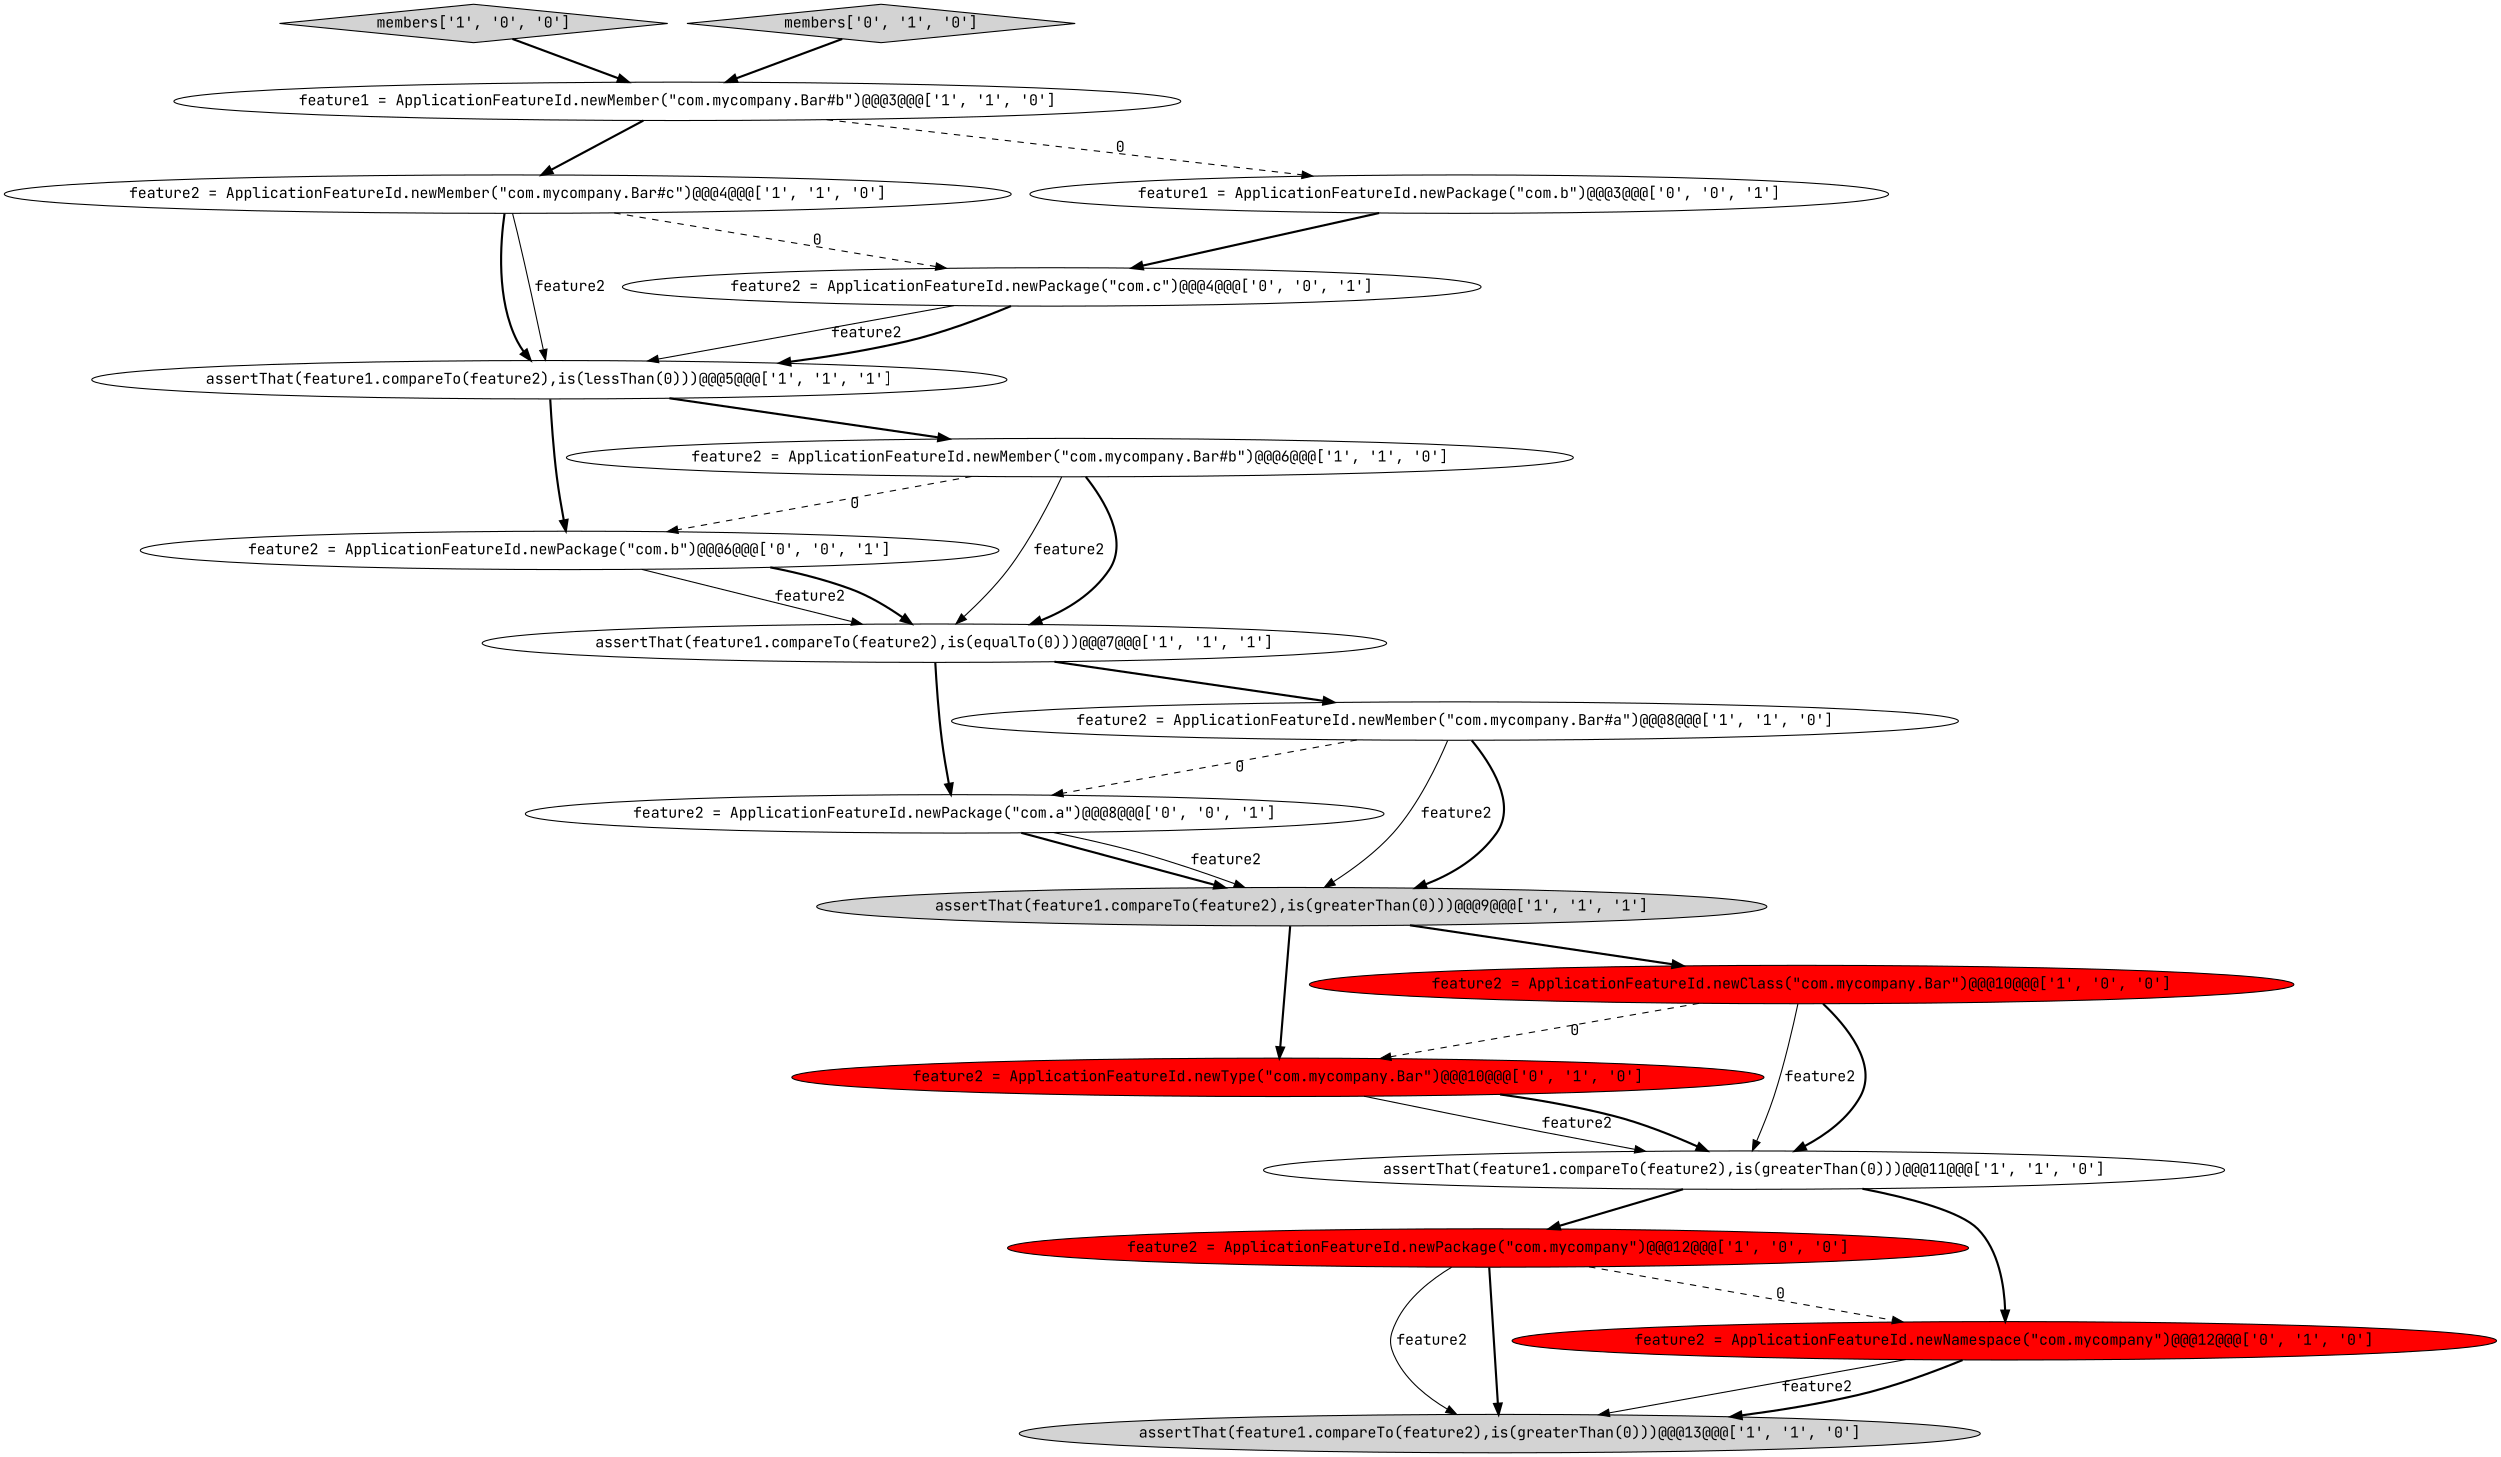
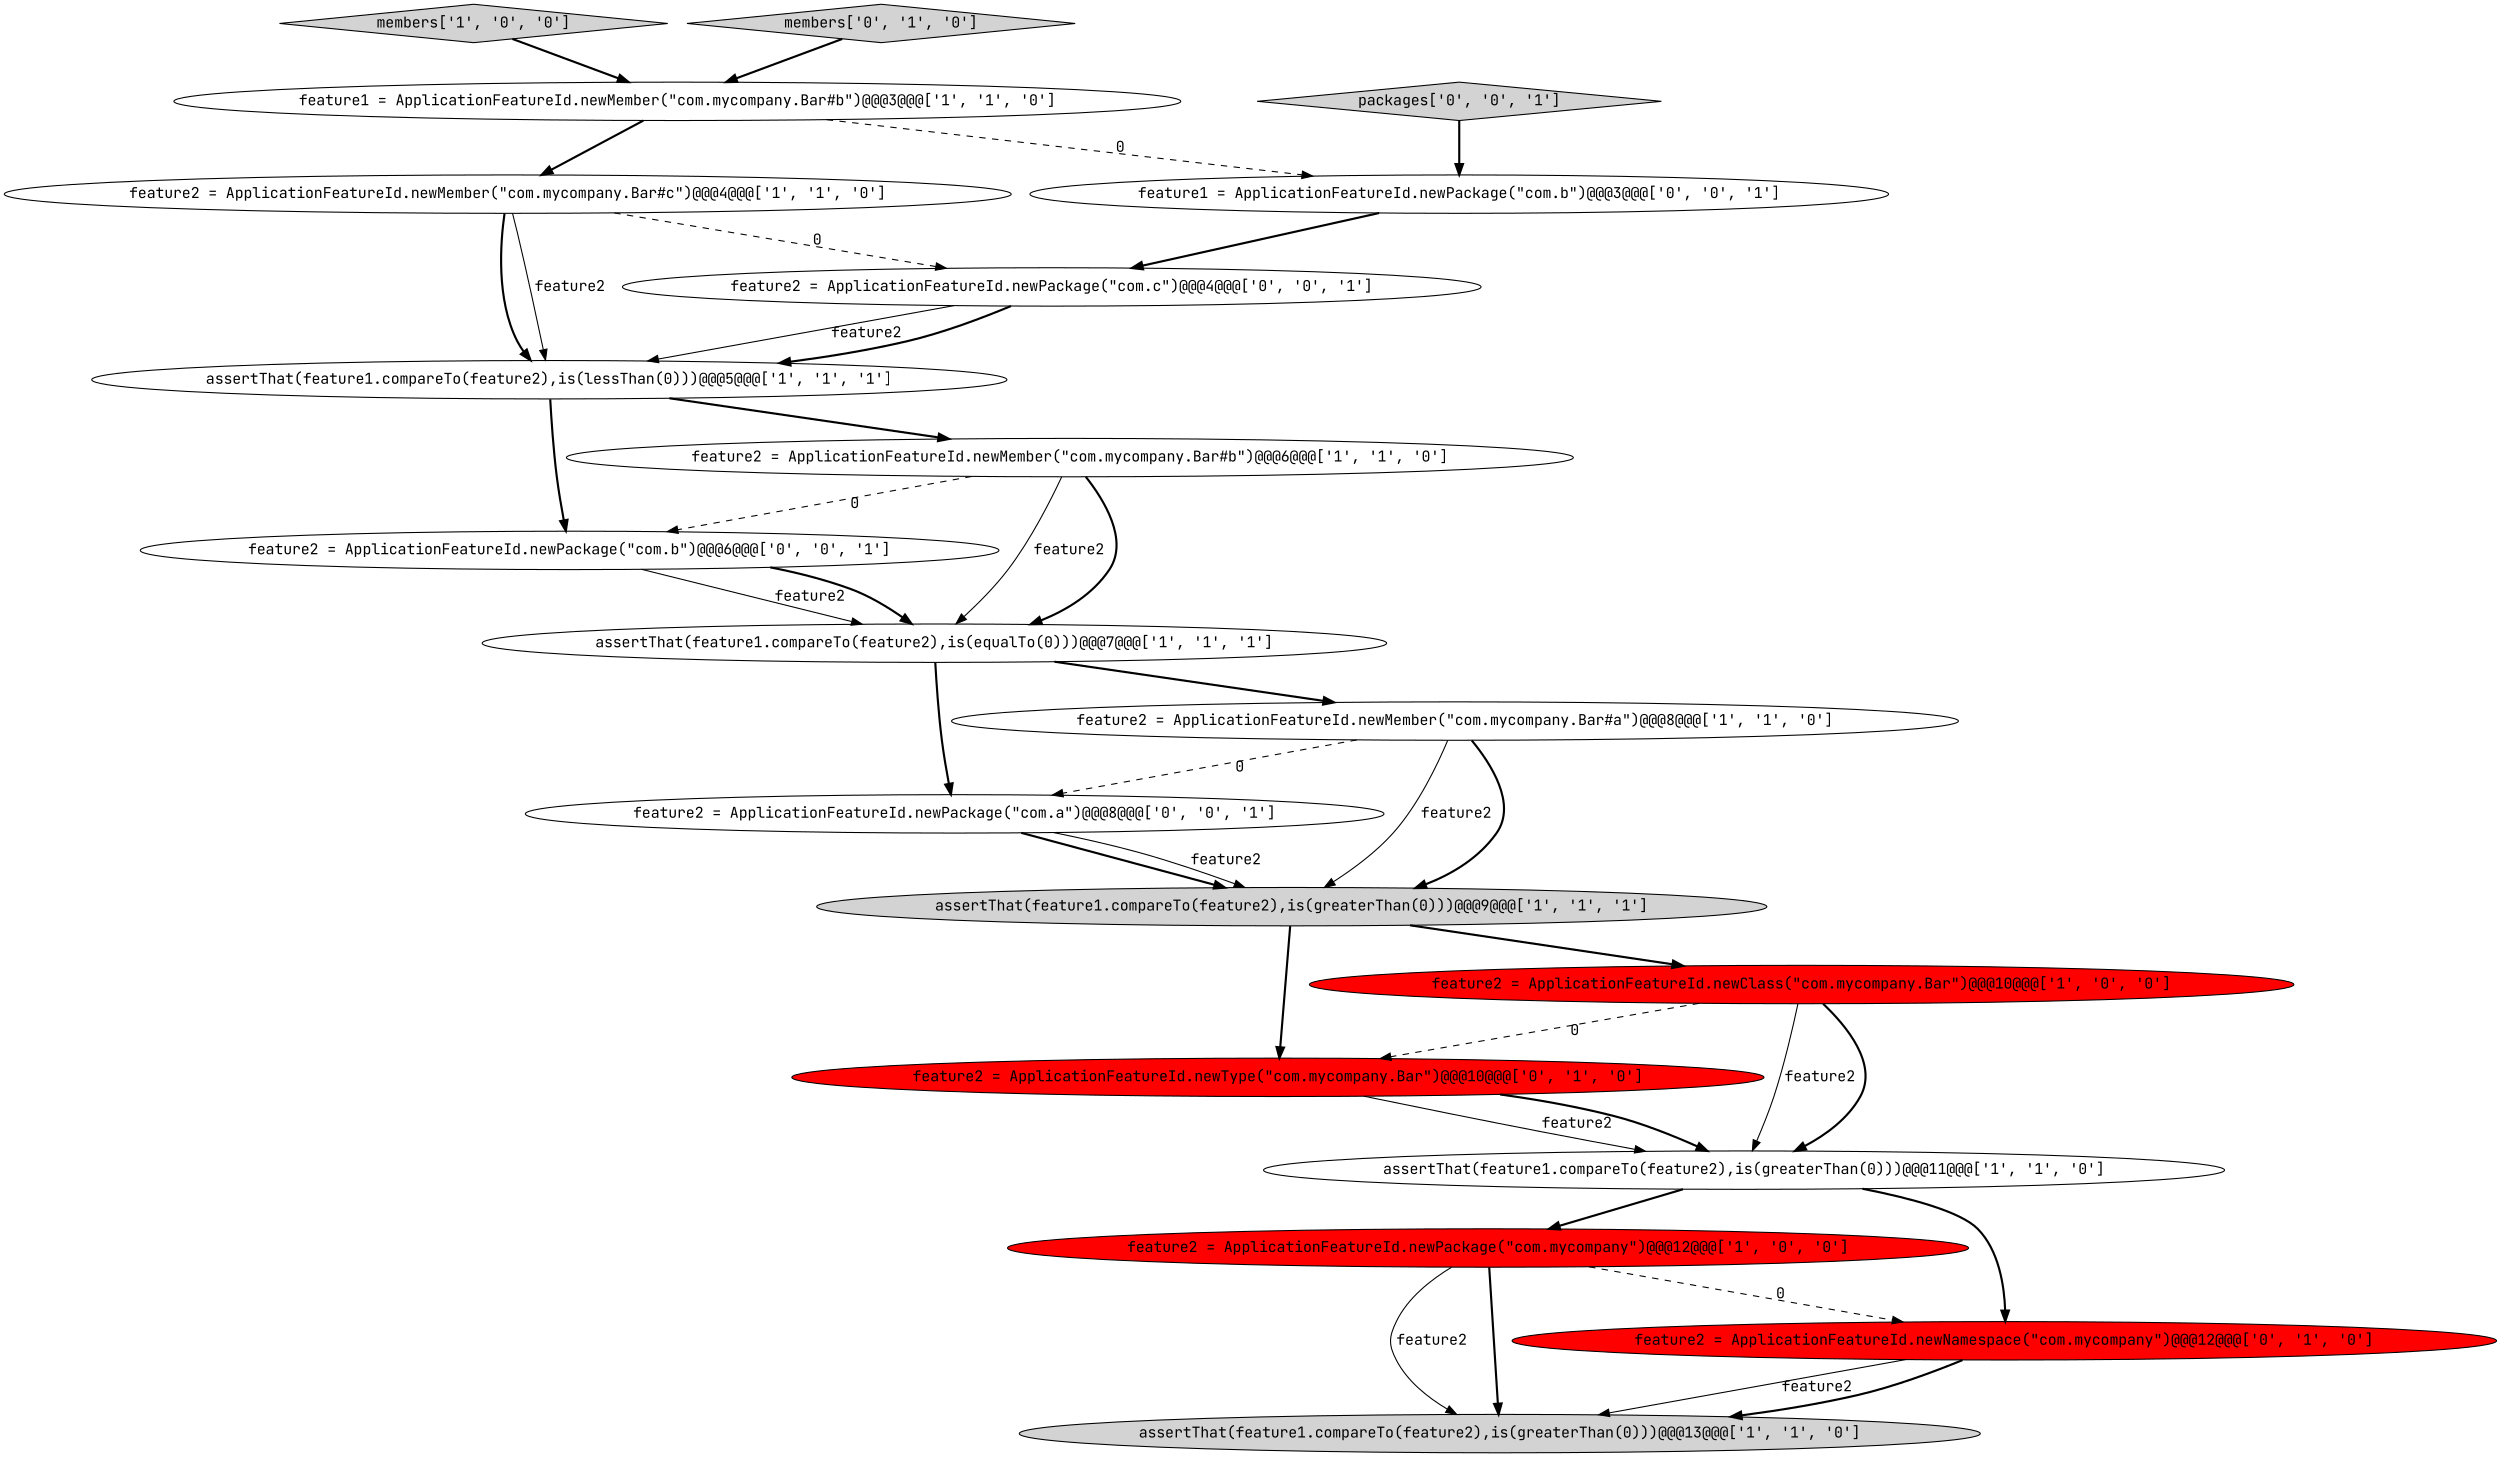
node "packages['0', '0', '1']": added
